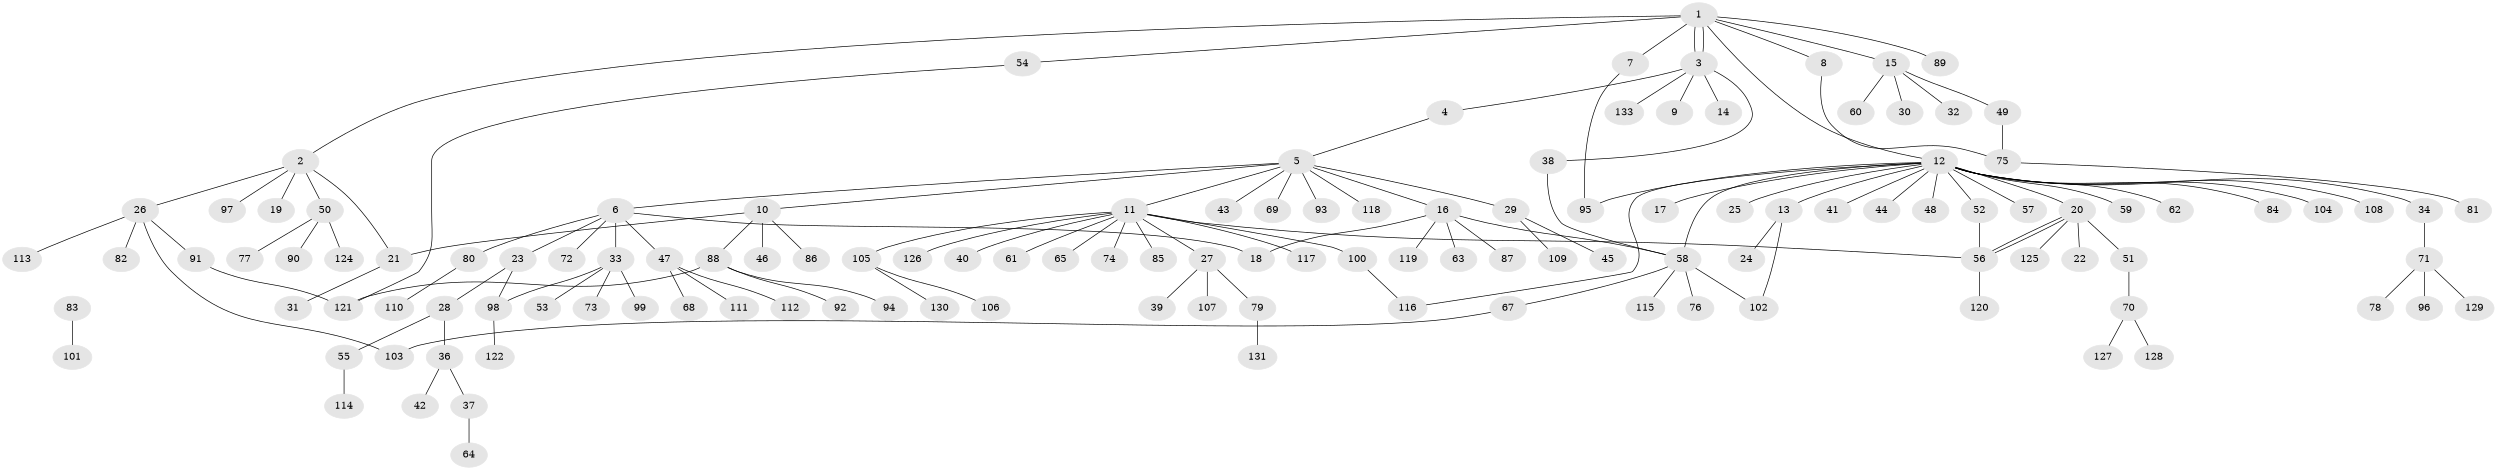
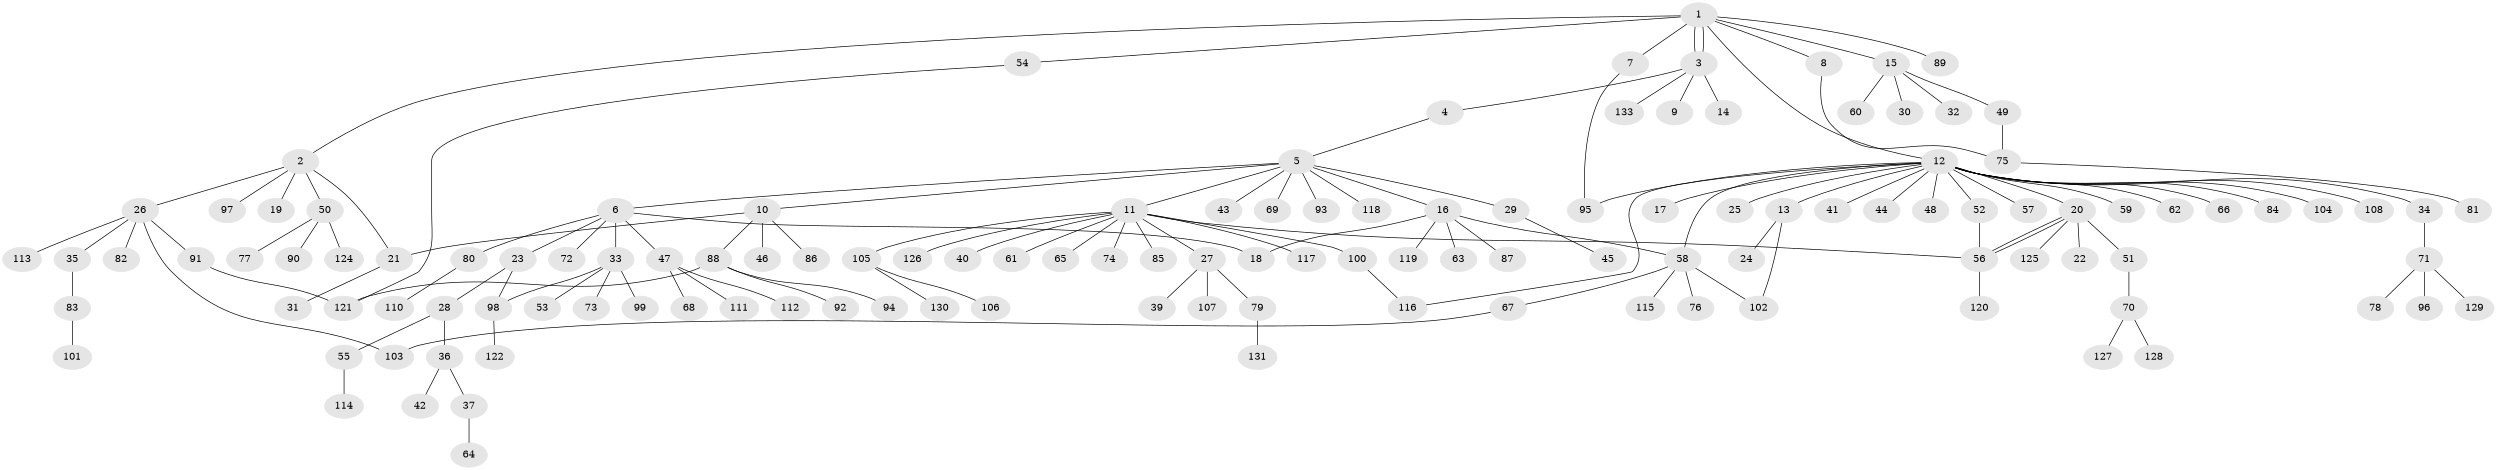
node "38": removed
node "66": added
node "35": added
node "109": removed
